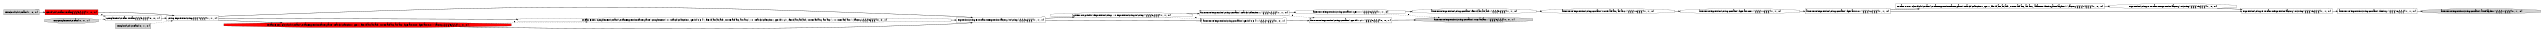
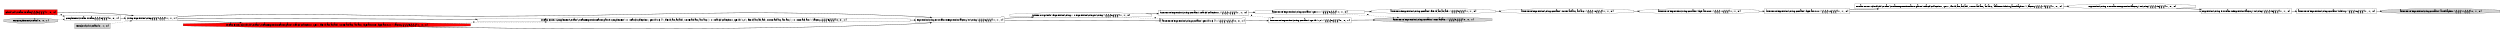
node "testCloudSolrStream['1', '0', '0']": removed
